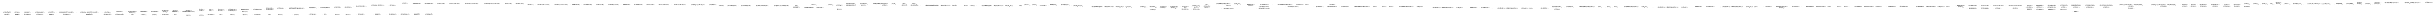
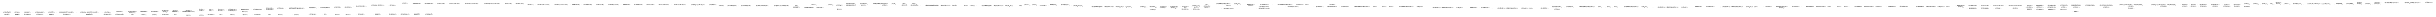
node "(<operator>.assignment,*right = left + w - 1)": removed
